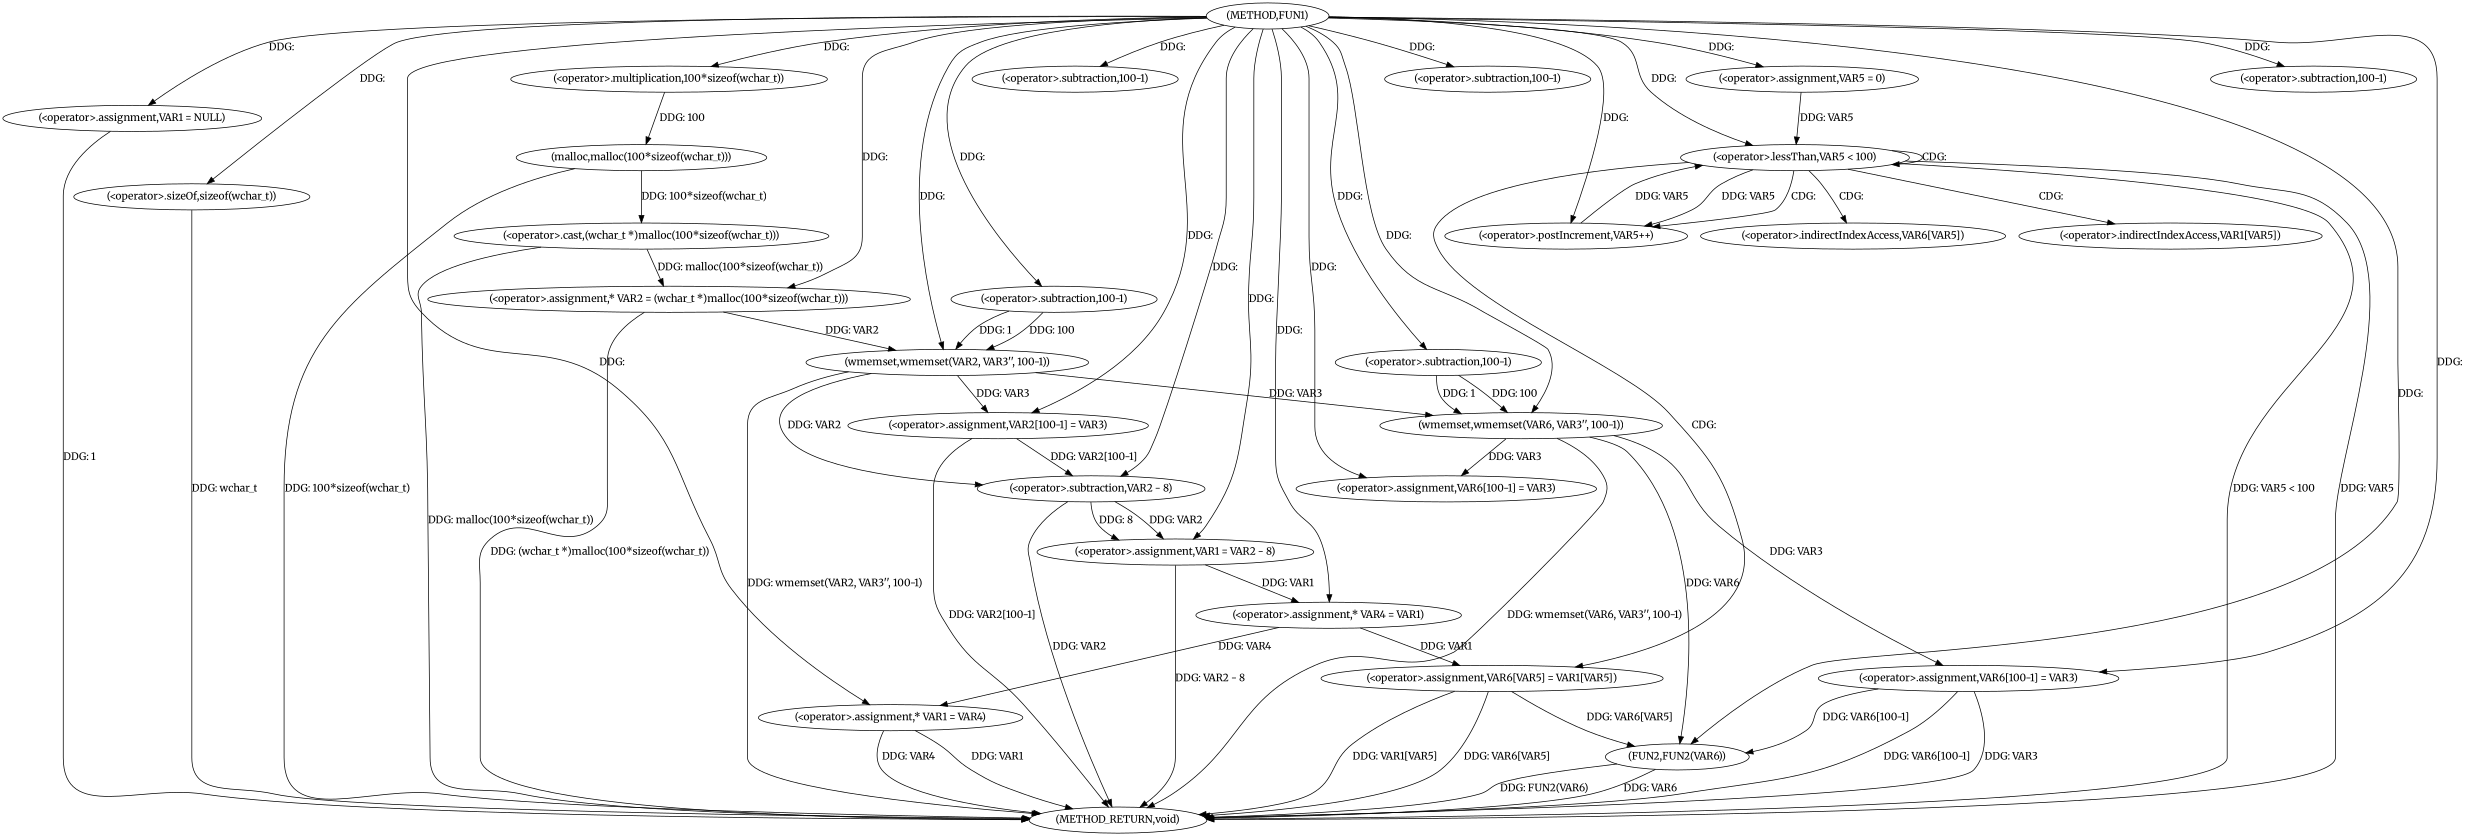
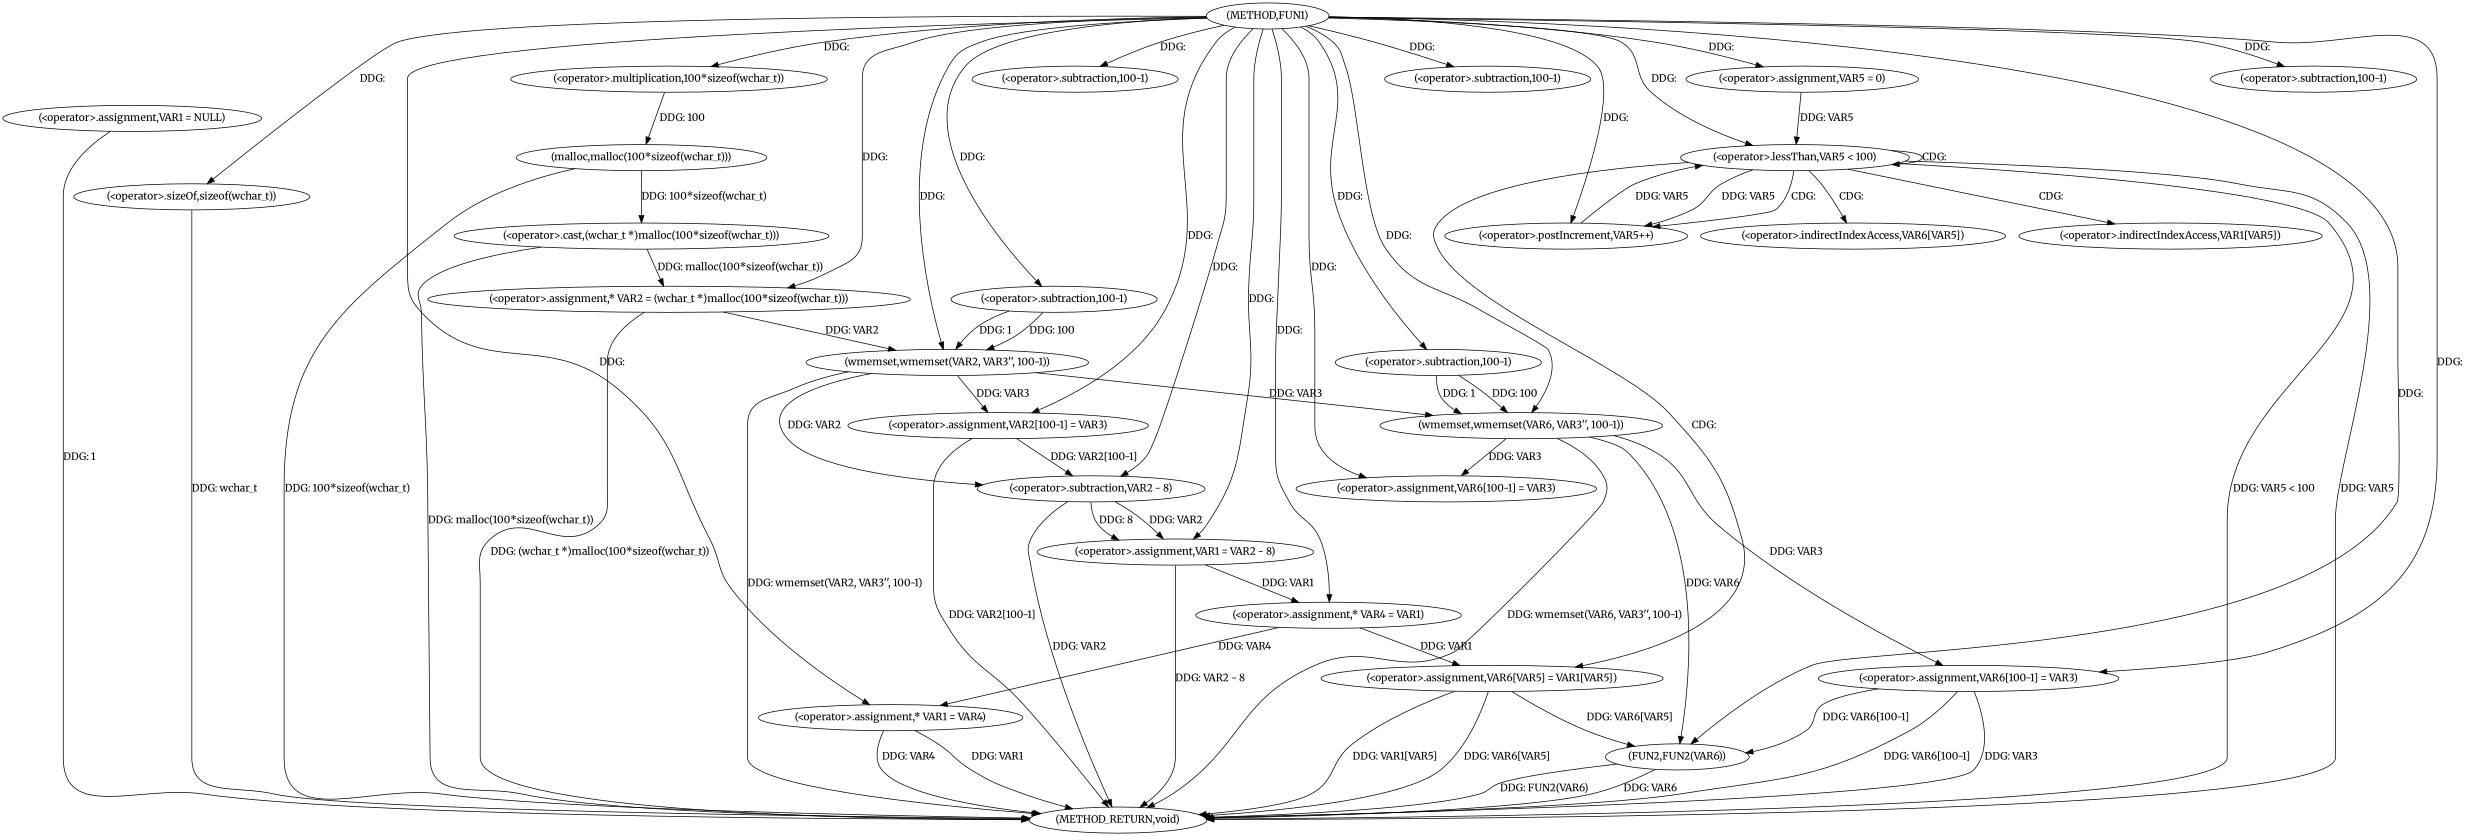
edge "(METHOD,FUN1)" -> "(<operator>.assignment,VAR1 = NULL)": removed, label "DDG:"
